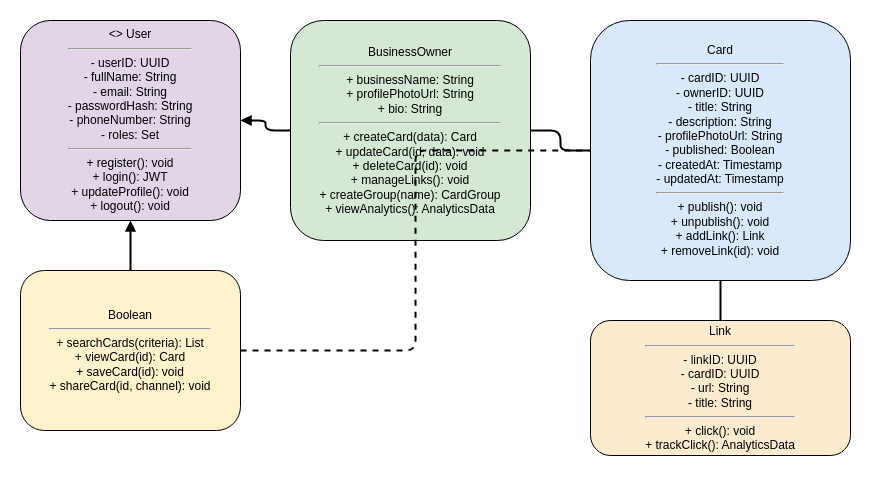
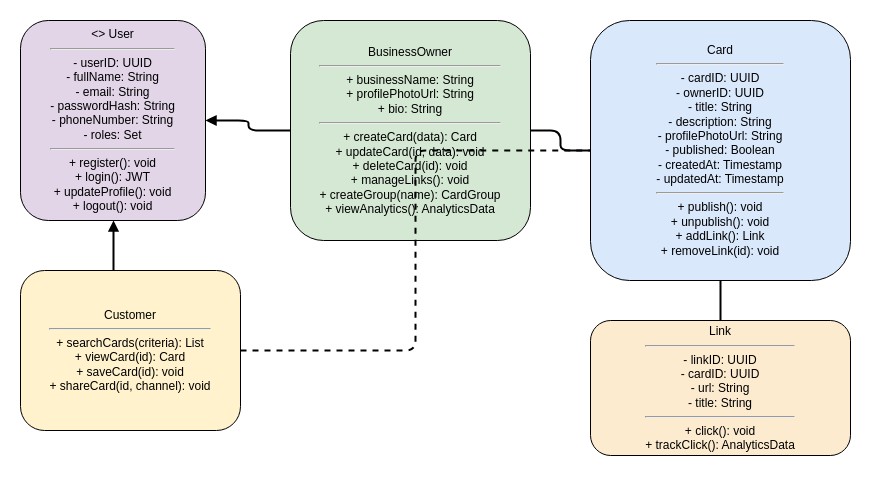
node "> User- userID: UUID - fullName: String - email: String - passwordHash: String - phoneNumber: String - roles: Set+ register(): void + login(): JWT + updateProfile(): void + logout(): void": size 220x200 -> 185x200
node "Boolean+ searchCards(criteria): List + viewCard(id): Card + saveCard(id): void + shareCard(id, channel): void": label "Boolean+ searchCards(criteria): List + viewCard(id): Card + saveCard(id): void + shareCard(id, channel): void" -> "Customer+ searchCards(criteria): List + viewCard(id): Card + saveCard(id): void + shareCard(id, channel): void"
